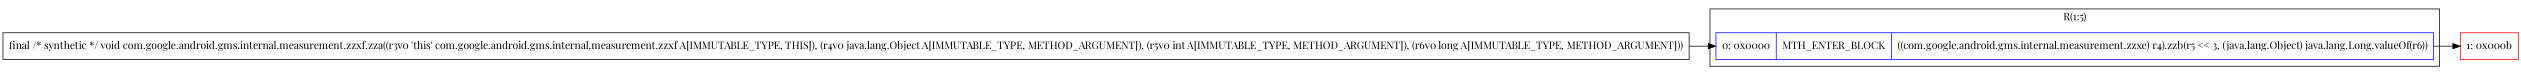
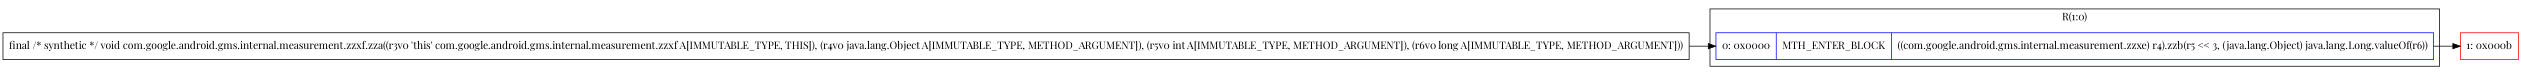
cluster "R(1:5)": label "R(1:5)" -> "R(1:0)"
